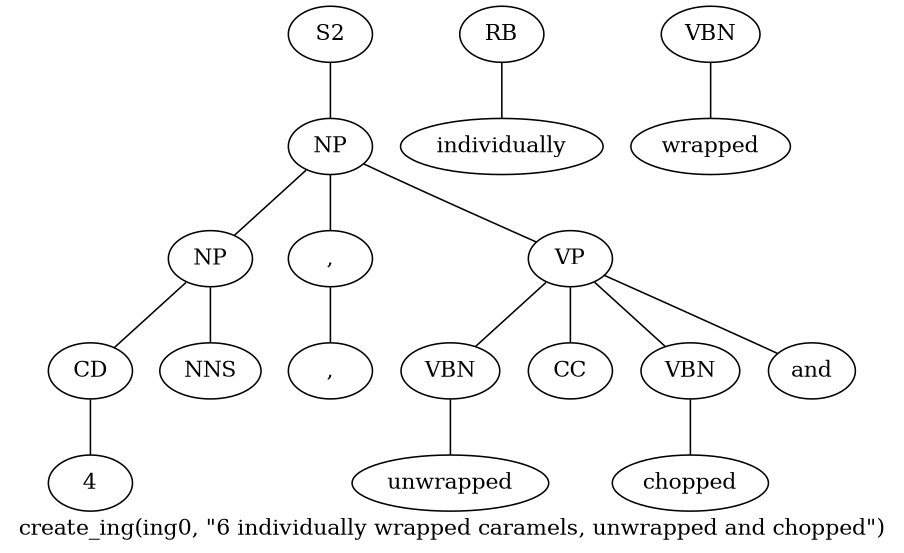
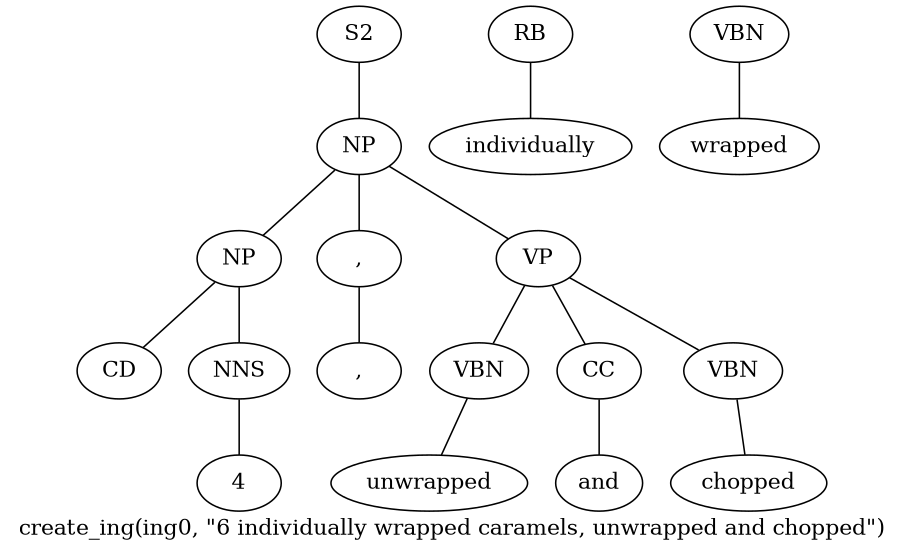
edge "VP" -- "and": now "CC" -- "and"
edge "CD" -- "4": now "NNS" -- "4"
